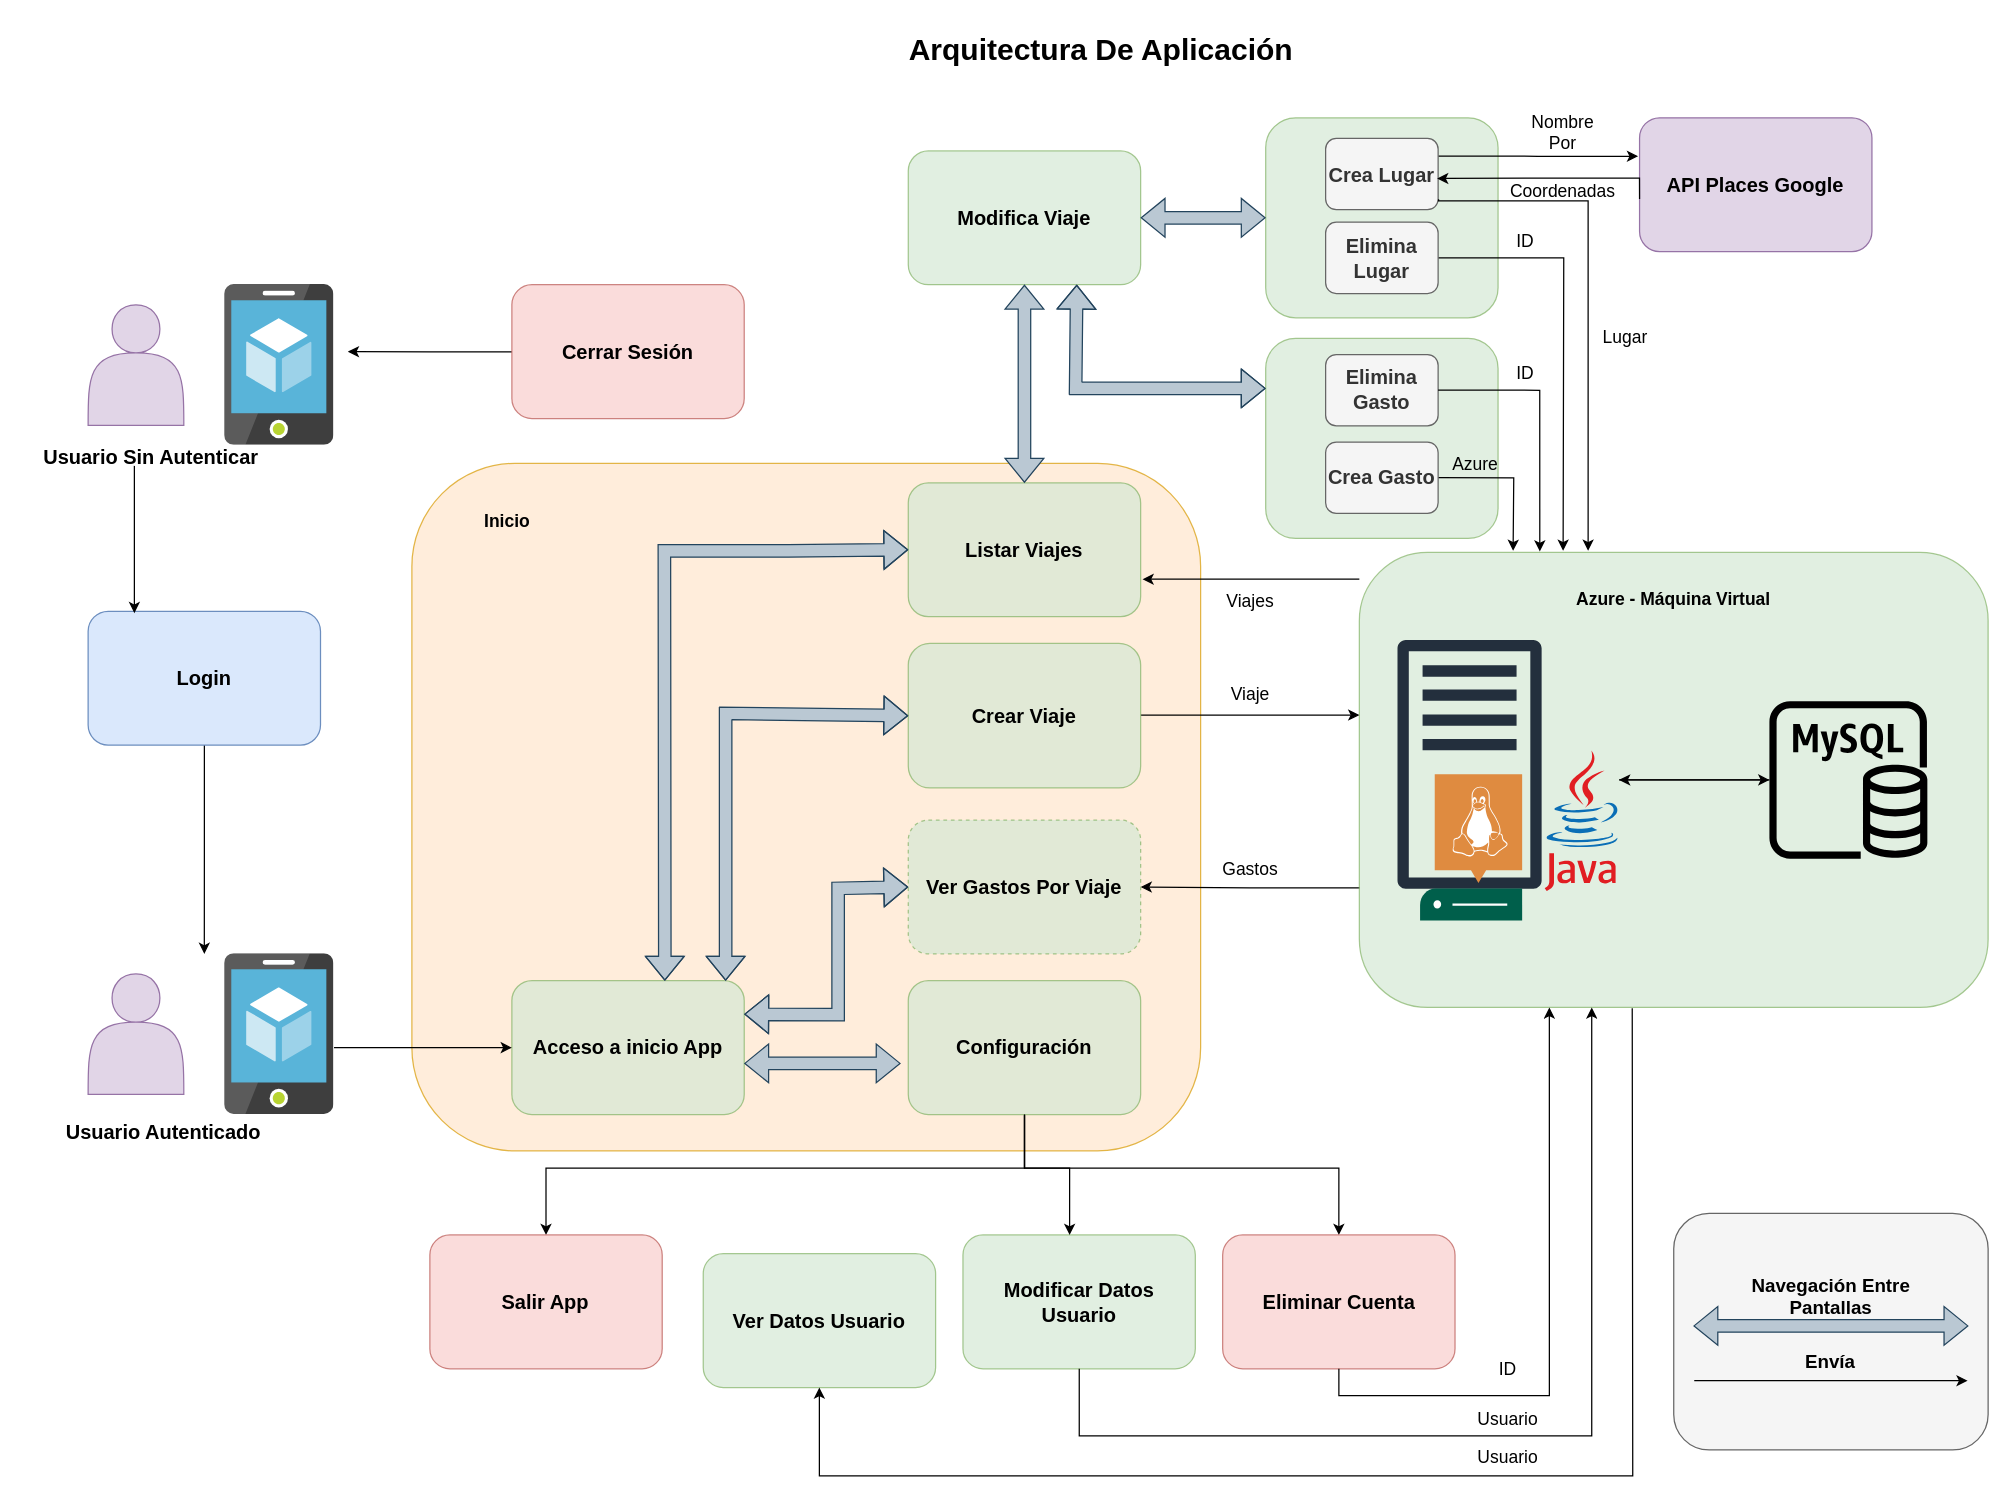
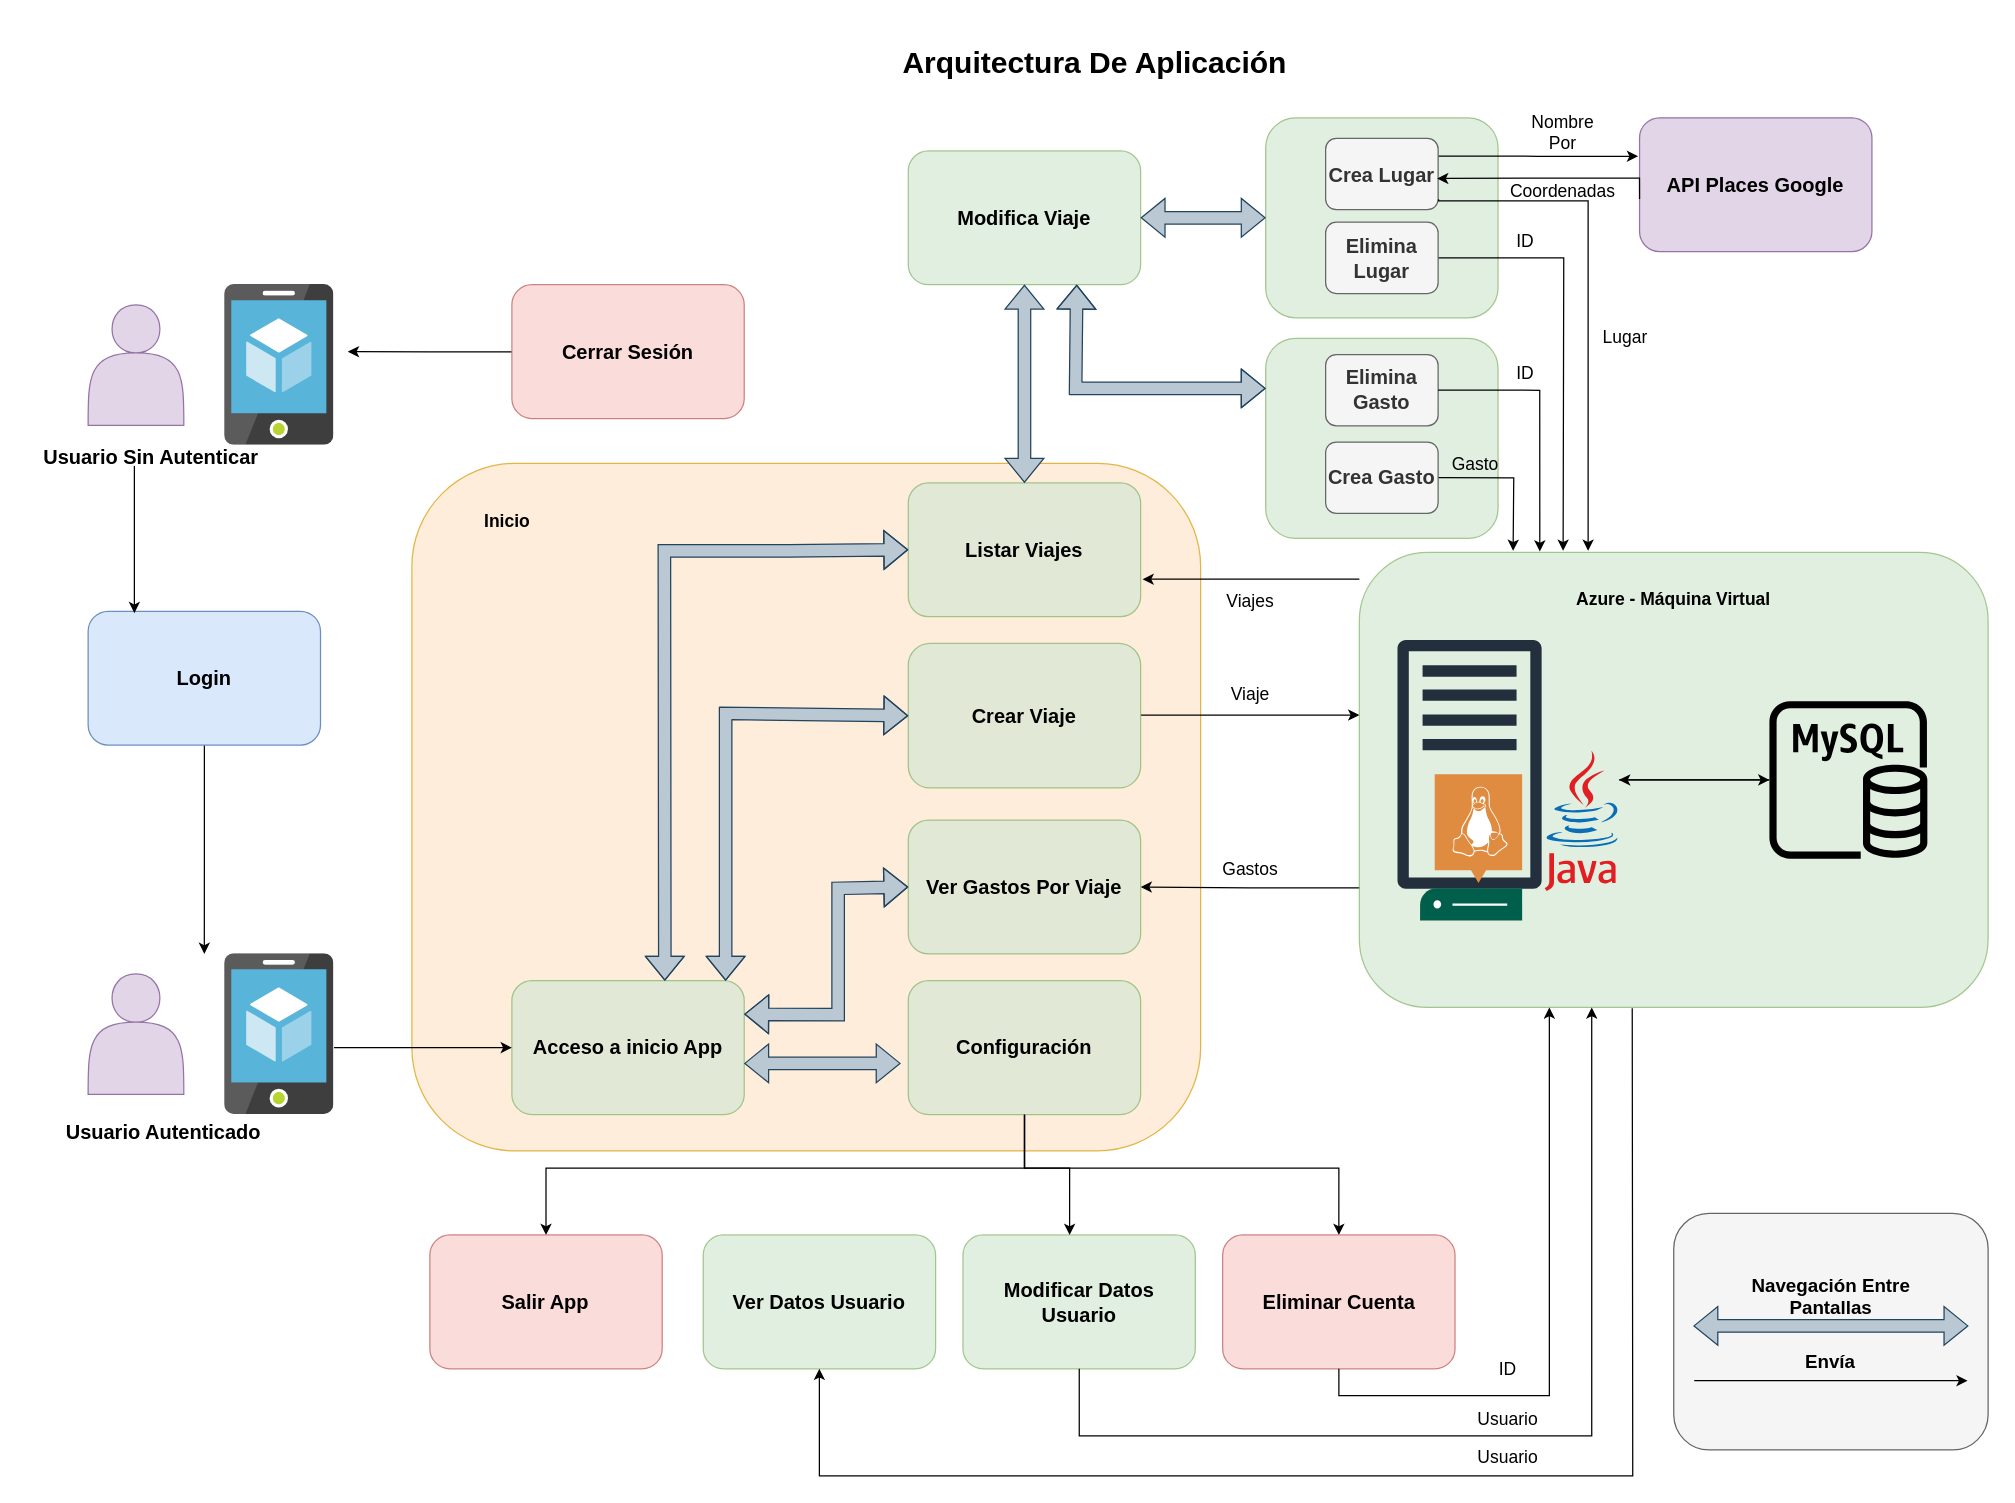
node "Arquitectura De Aplicación": moved (1100, 51) -> (1094, 63)
node "Azure": label "Azure" -> "Gasto"
node "Ver Gastos Por Viaje": style dashed -> solid
node "Ver Datos Usuario": moved (819, 1320) -> (819, 1302)
